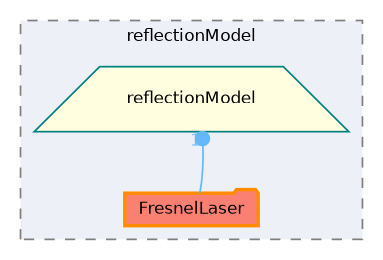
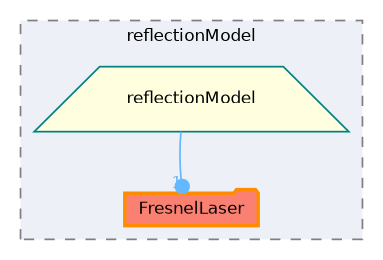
edge "FresnelLaser" -> "reflectionModel": reversed
